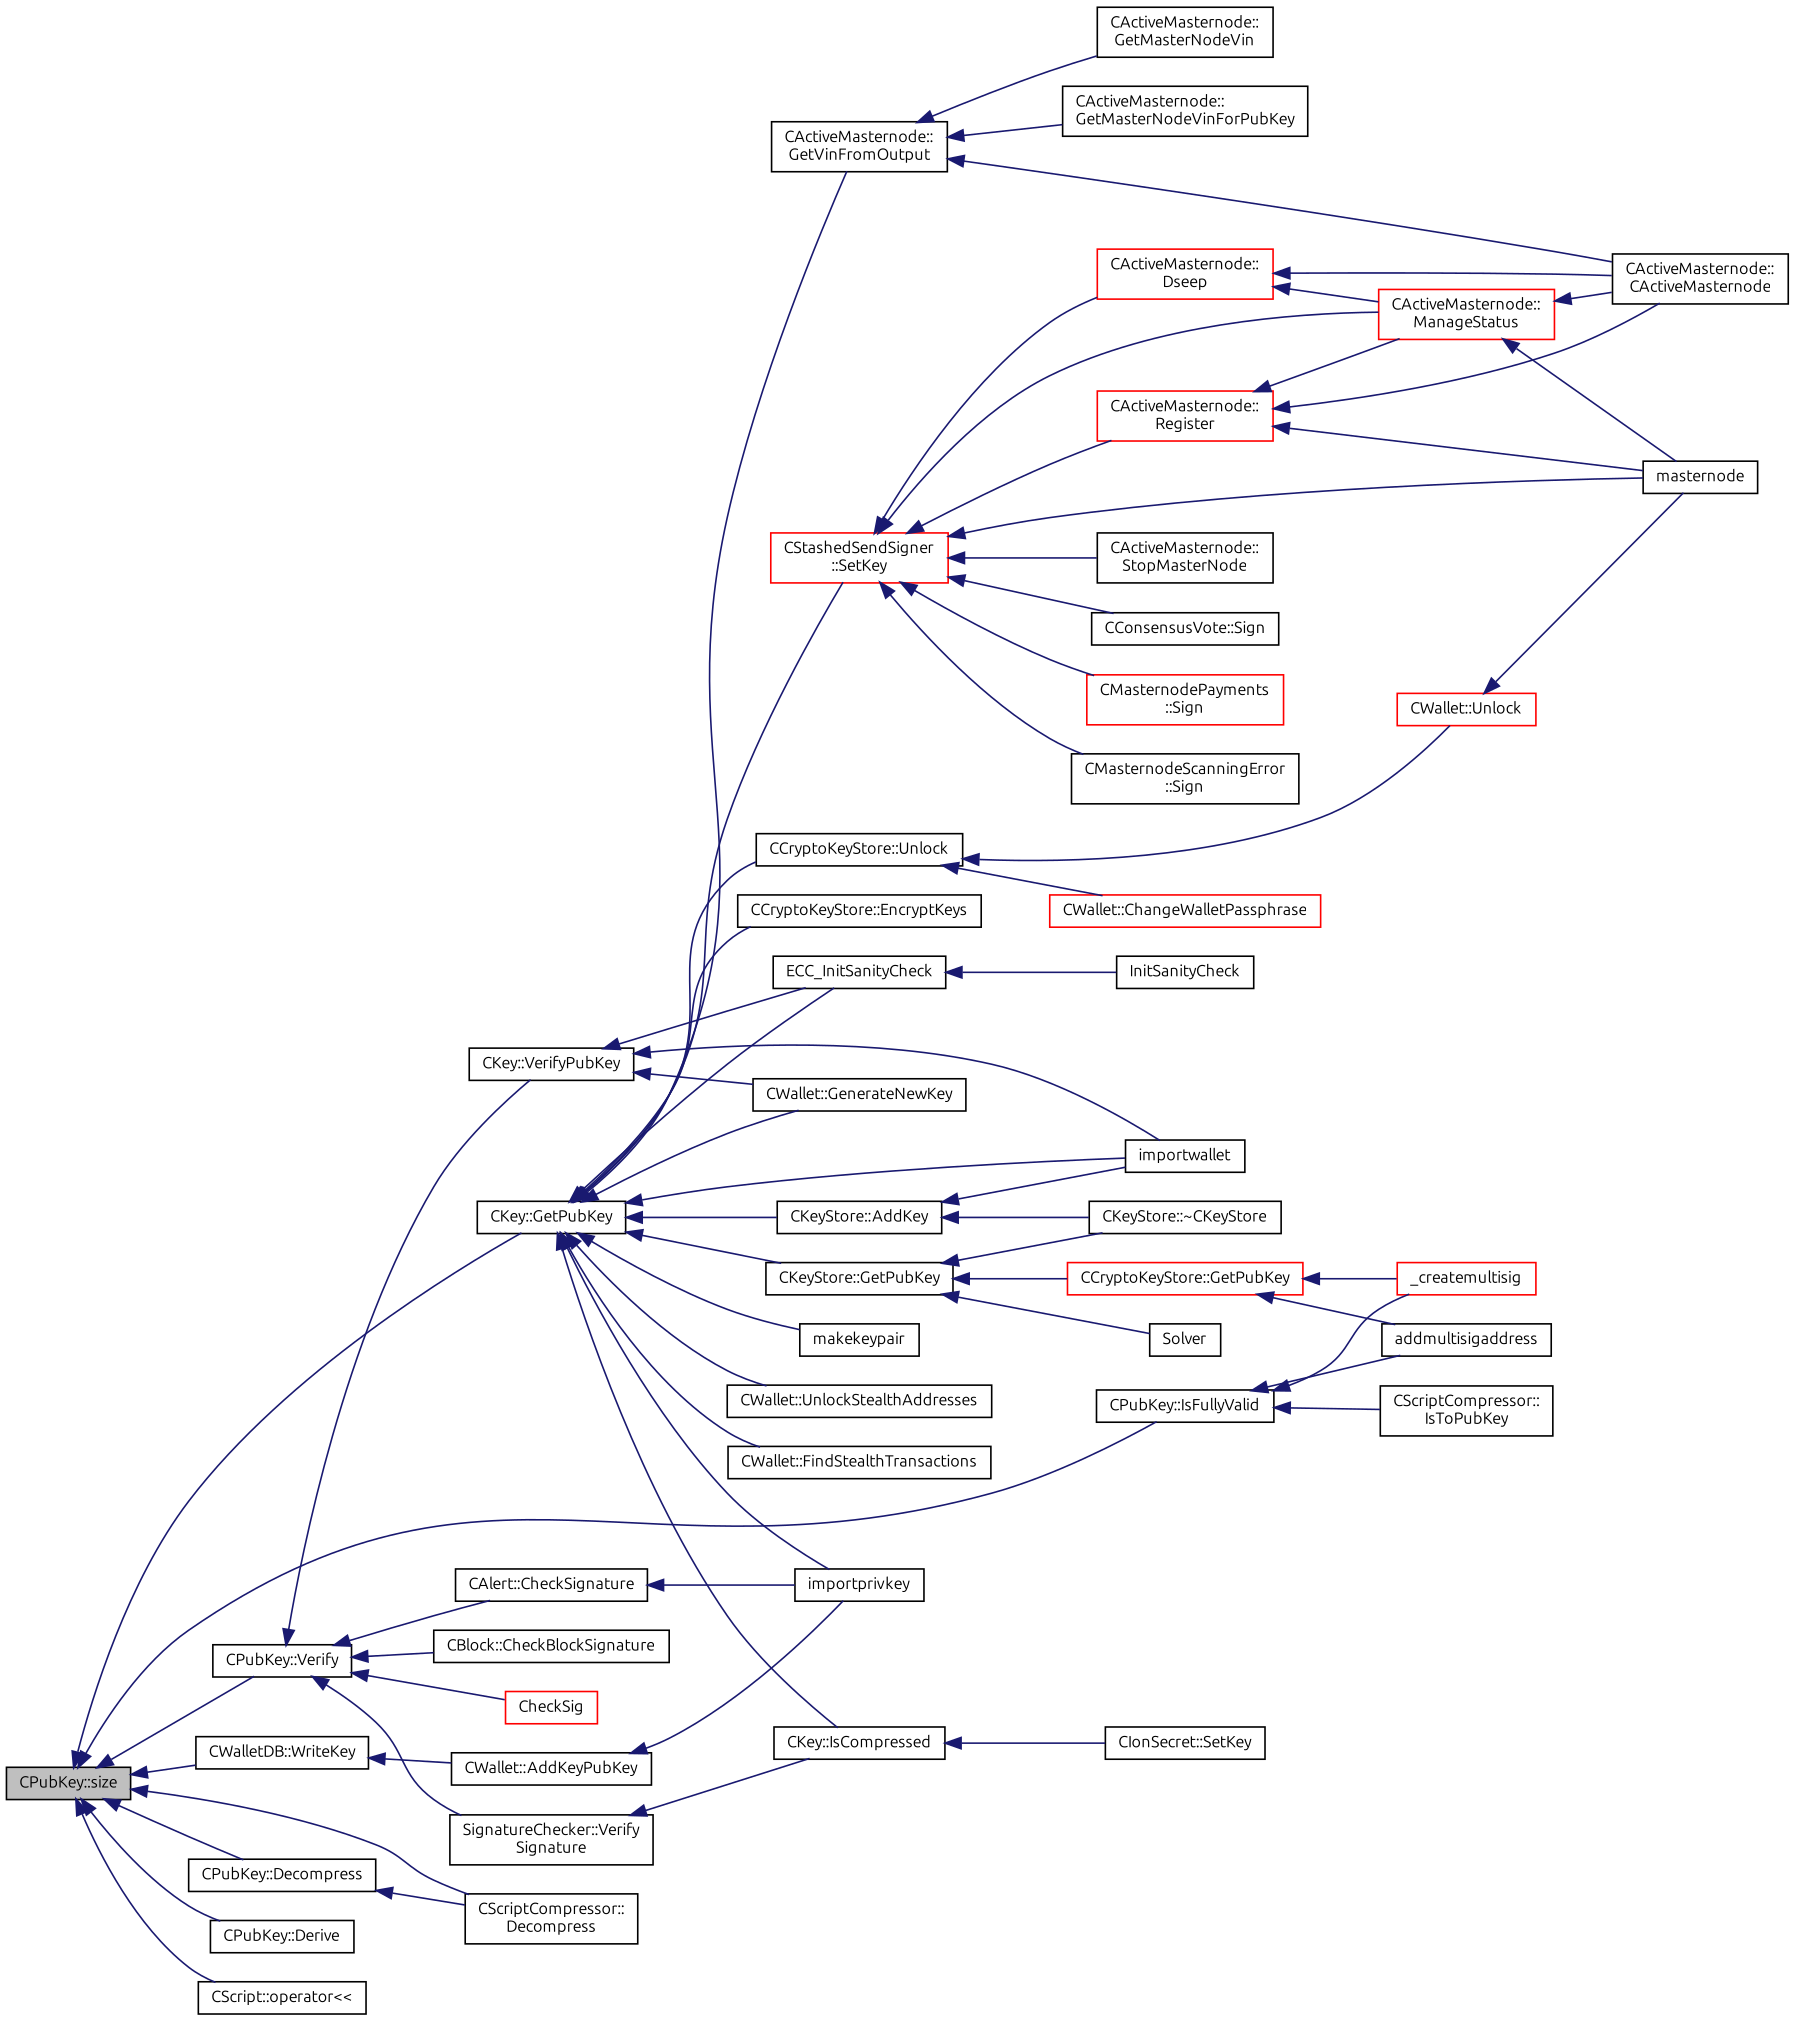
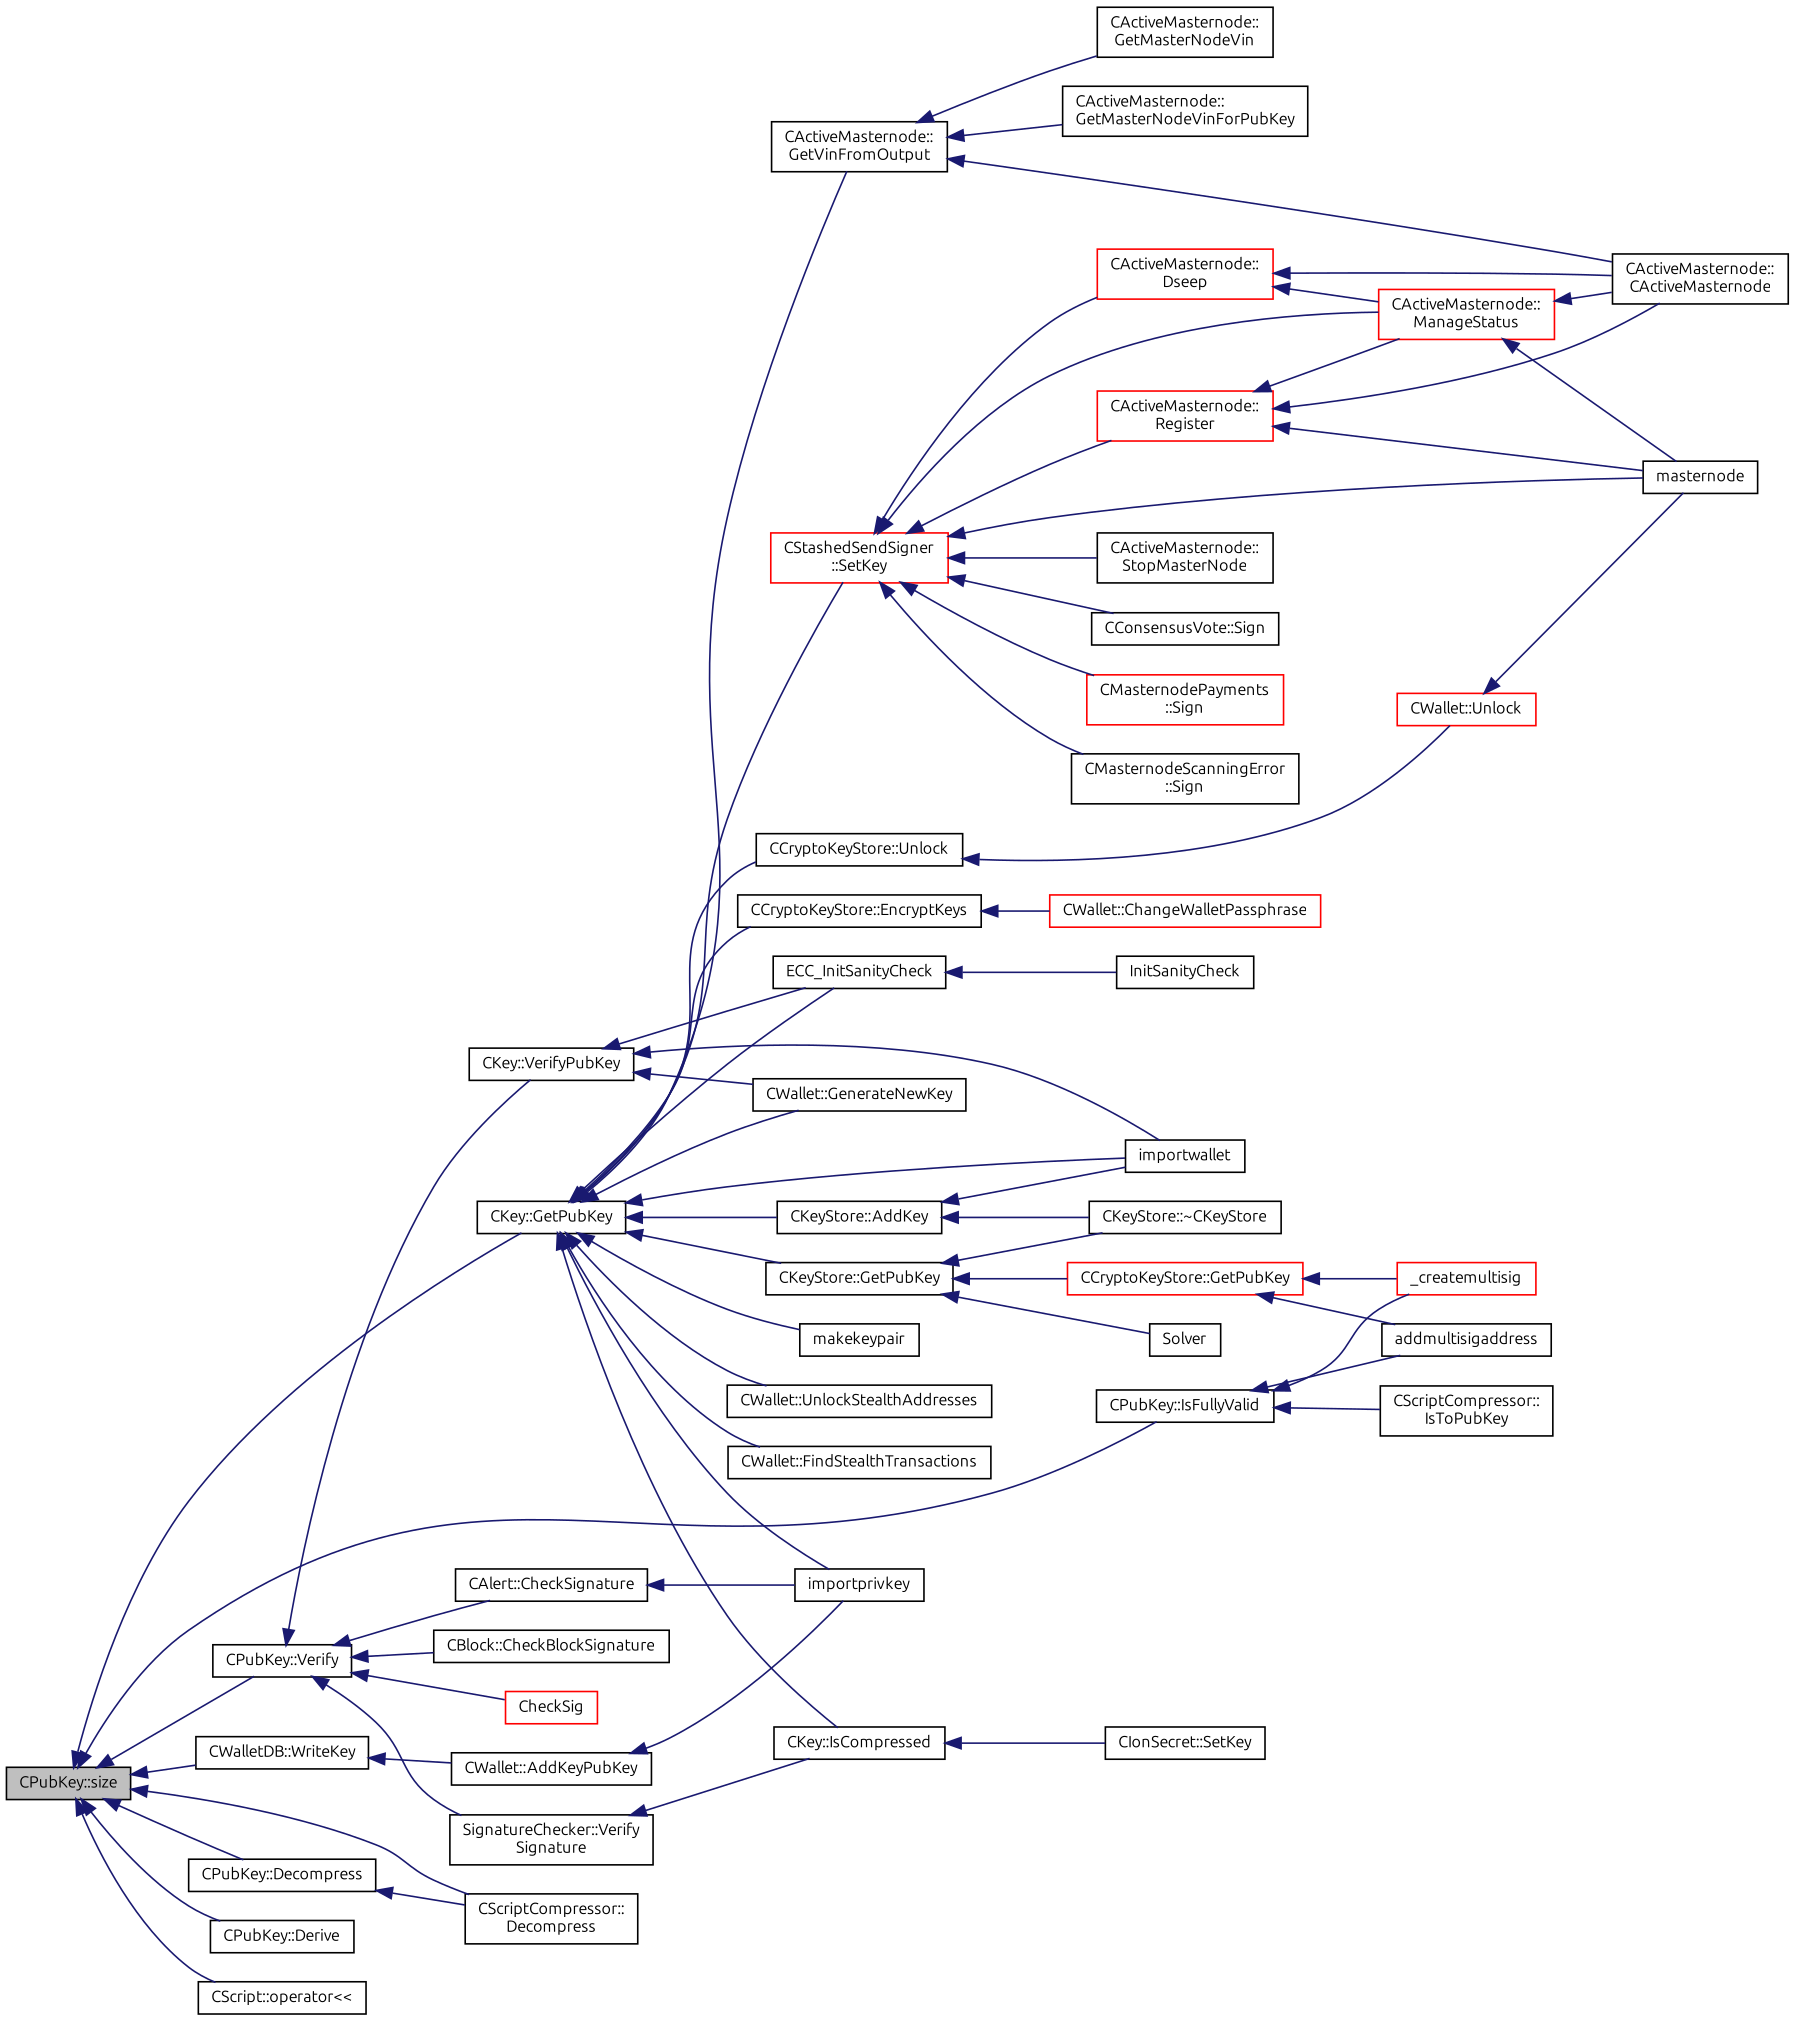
edge "CWallet::ChangeWalletPassphrase" -> "CCryptoKeyStore::Unlock": now "CWallet::ChangeWalletPassphrase" -> "CCryptoKeyStore::EncryptKeys"
